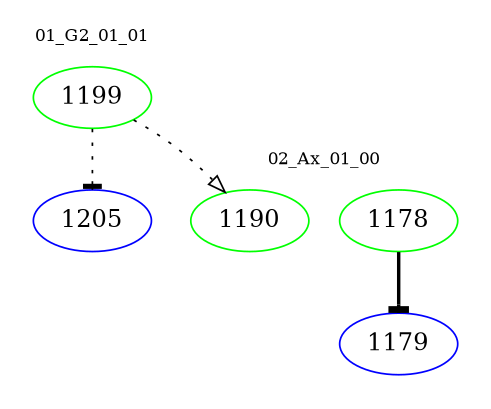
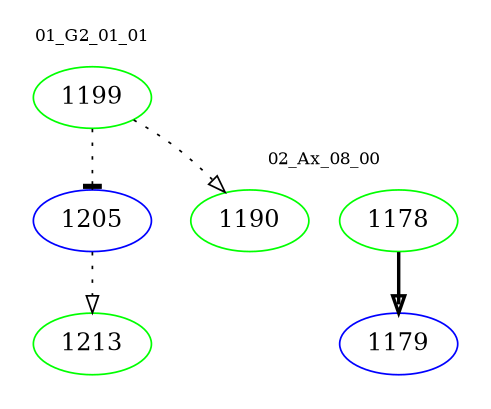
cluster "02_Ax_01_00": label "02_Ax_01_00" -> "02_Ax_08_00"
edge "1178" -> "1179": arrowhead tee -> onormal
node "1213": added
